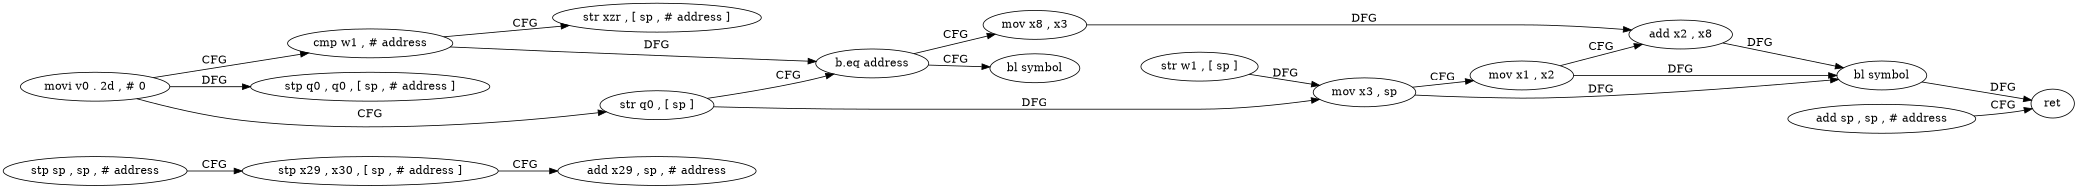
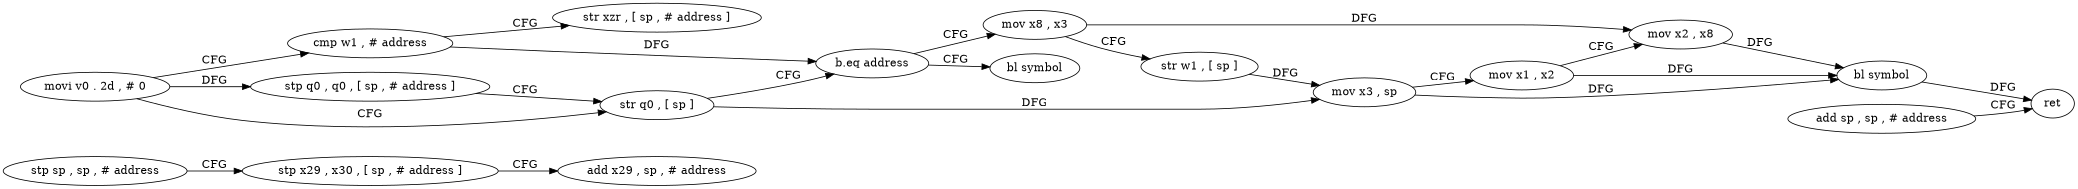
node "add x2 , x8": label "add x2 , x8" -> "mov x2 , x8"
edge "mov x8 , x3" -> "str w1 , [ sp ]": added, label "CFG"
edge "stp q0 , q0 , [ sp , # address ]" -> "str q0 , [ sp ]": added, label "CFG"
